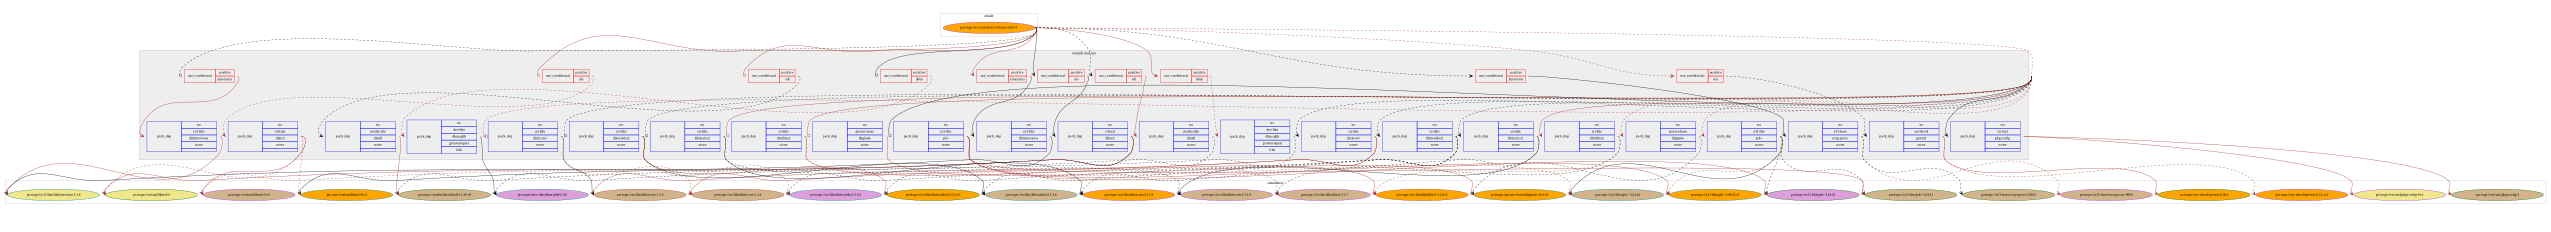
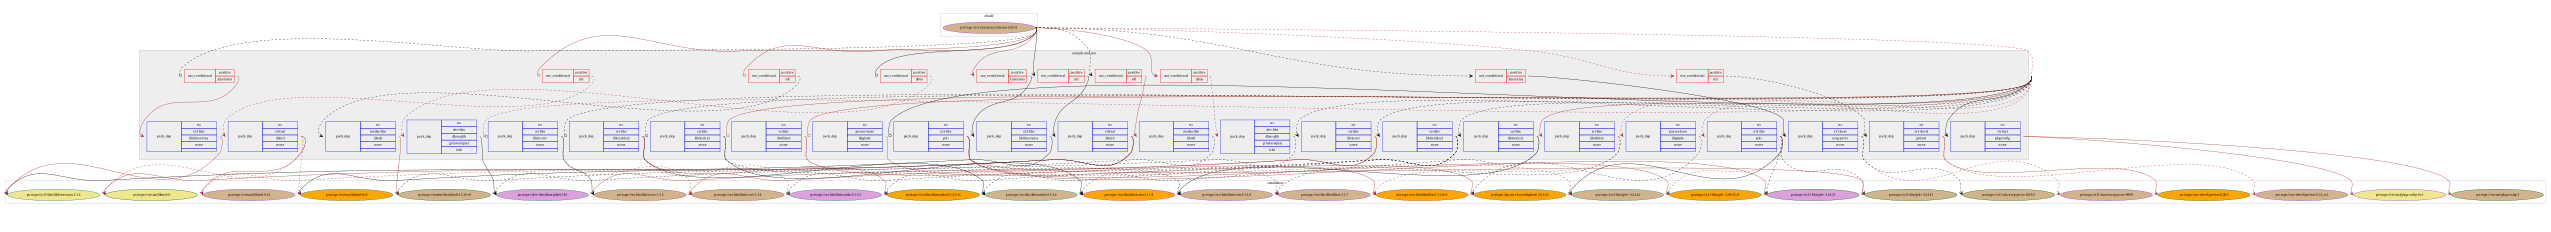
node "portage://sci-calculators/tiemu-3.03-r1": fillcolor orange -> tan
node "gnome://virtual/libintl-0-r1": label "gnome://virtual/libintl-0-r1" -> "portage://virtual/libintl-0-r1"
node "portage://x11-base/xorg-proto-2019.2": label "portage://x11-base/xorg-proto-2019.2" -> "portage://x11-nls/xorg-proto-2019.2"
node "portage://sys-devel/gettext-0.21_rc1": fillcolor orange -> tan
